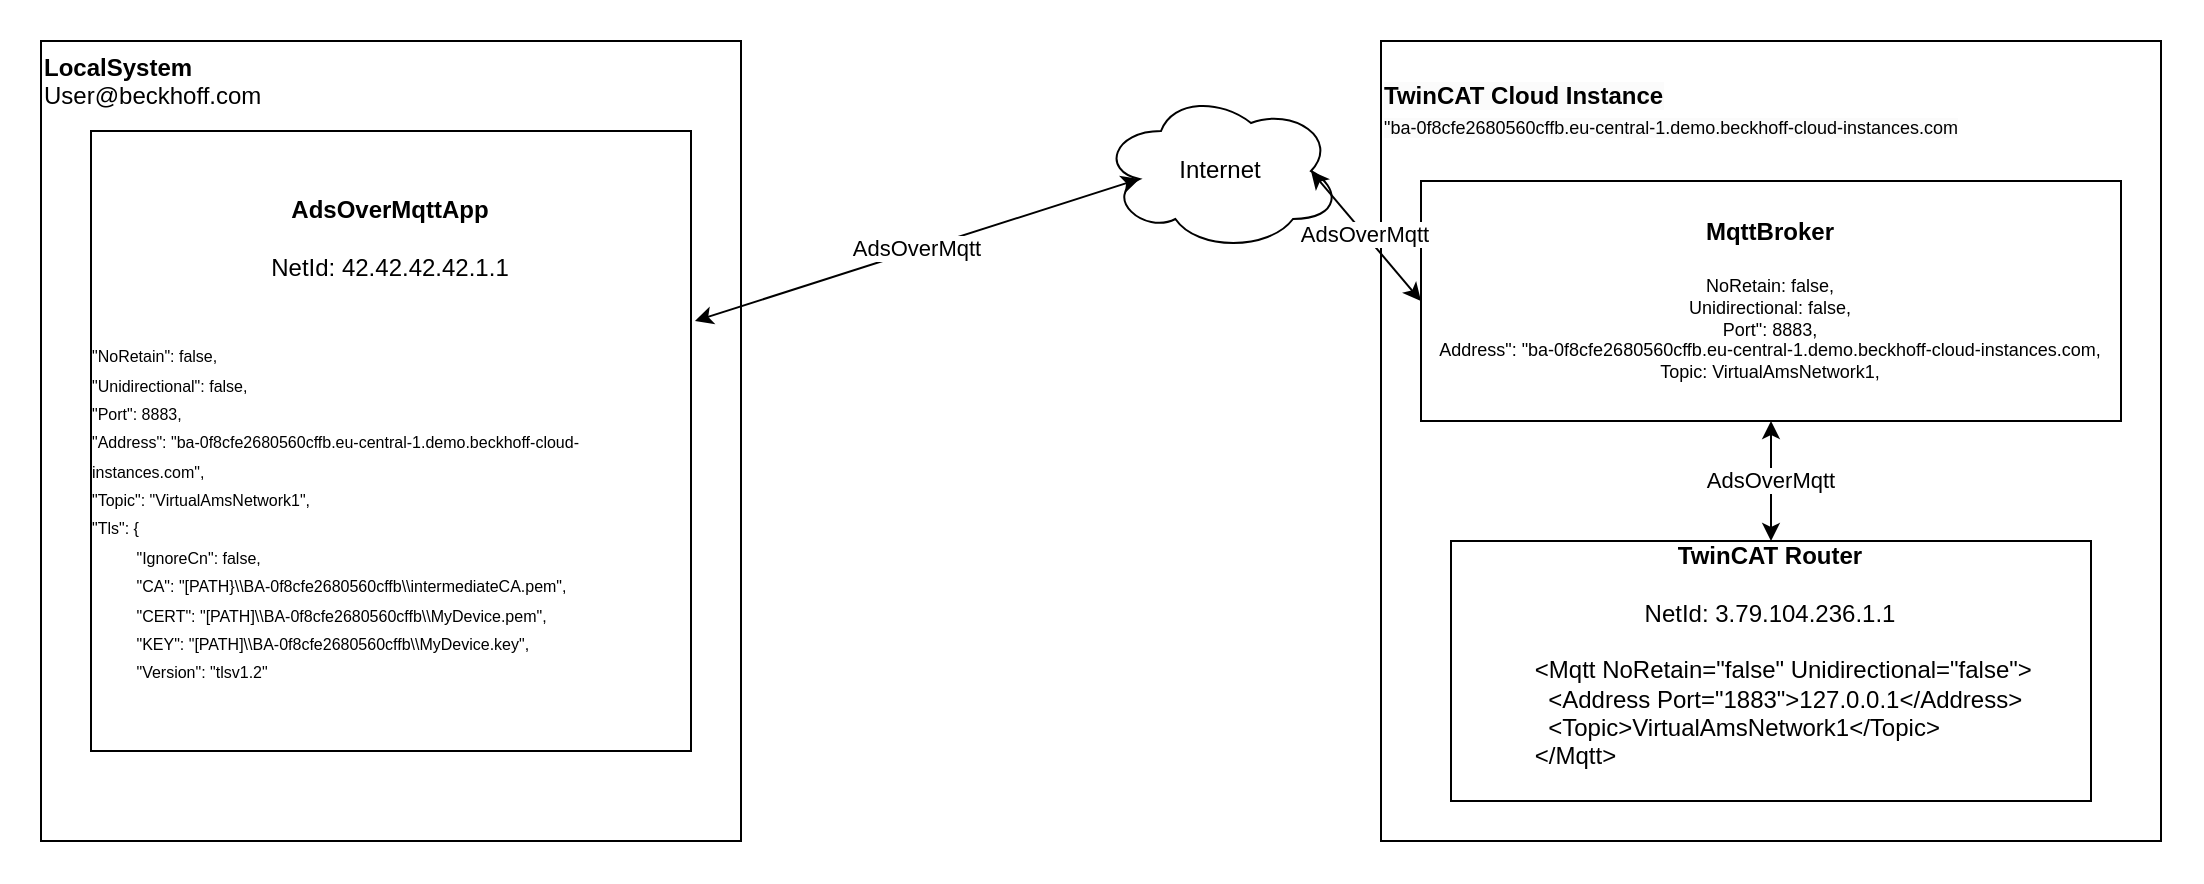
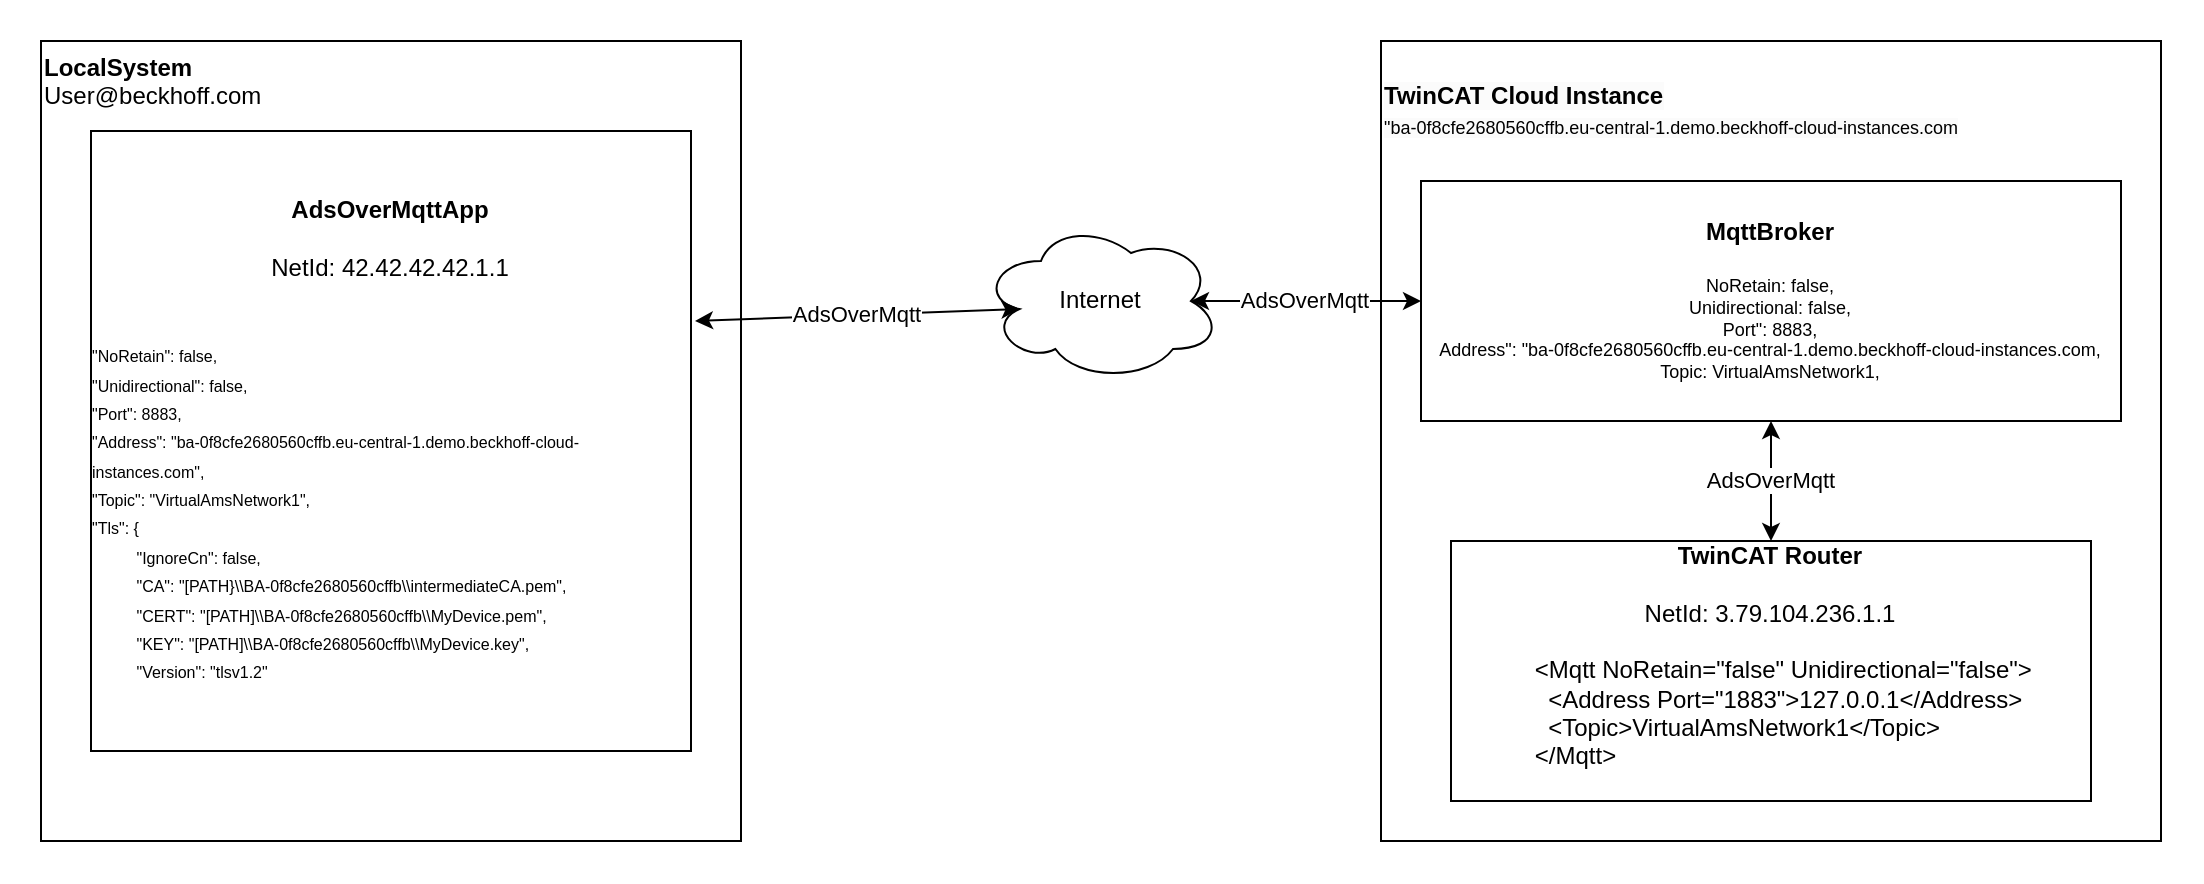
node "Internet": moved (1221, 171) -> (1101, 301)
